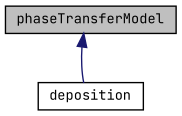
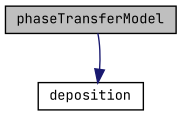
edge "deposition" -> "phaseTransferModel": reversed
